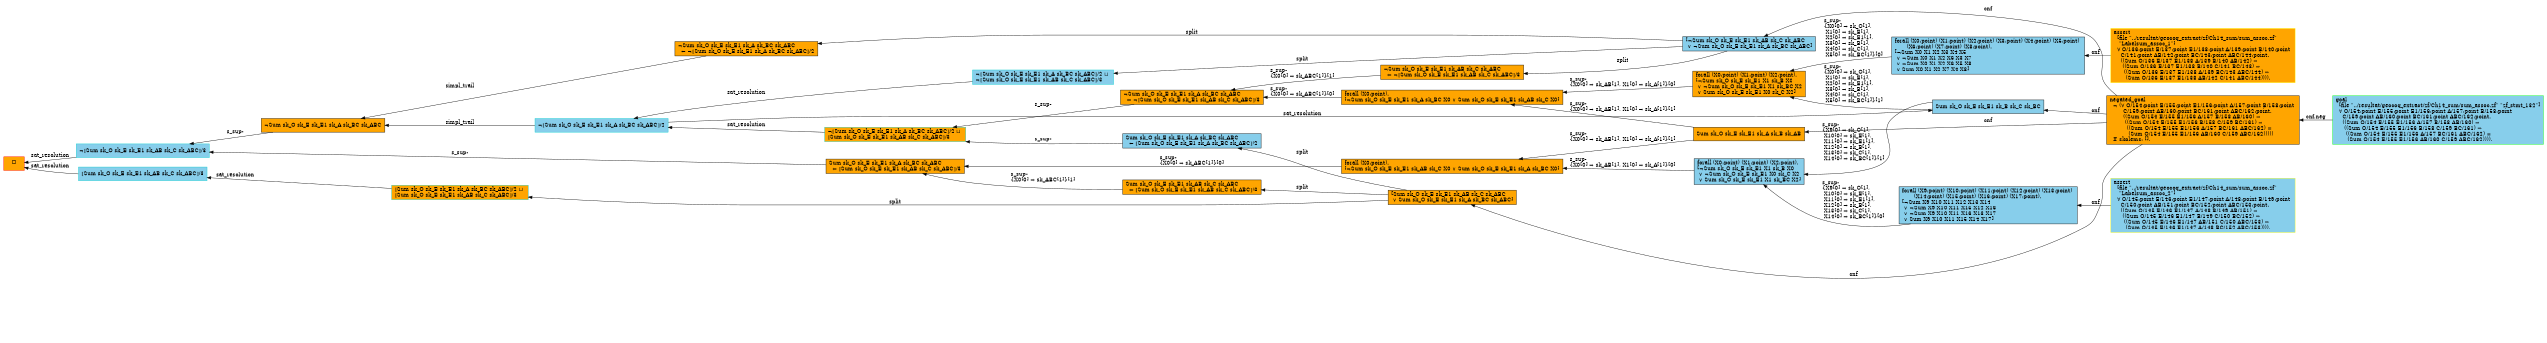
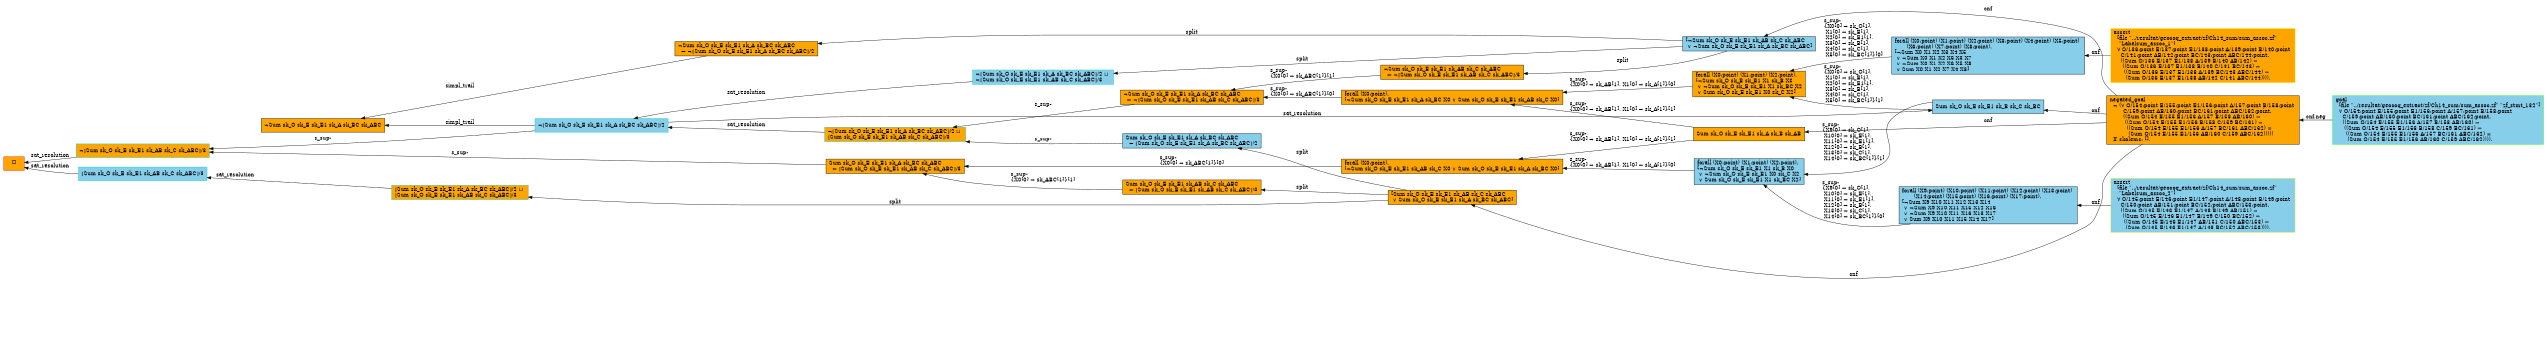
edge "¬Sum sk_O sk_E sk_E1 sk_A sk_BC sk_ABC" -> "¬⟦Sum sk_O sk_E sk_E1 sk_AB sk_C sk_ABC⟧/3": now "¬⟦Sum sk_O sk_E sk_E1 sk_A sk_BC sk_ABC⟧/2" -> "¬⟦Sum sk_O sk_E sk_E1 sk_AB sk_C sk_ABC⟧/3"
node "¬⟦Sum sk_O sk_E sk_E1 sk_AB sk_C sk_ABC⟧/3": fillcolor skyblue -> orange
